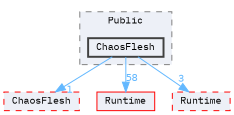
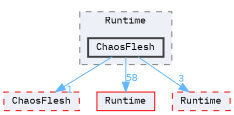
cluster "Public": label "Public" -> "Runtime"
